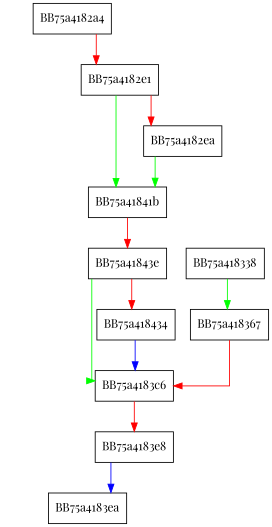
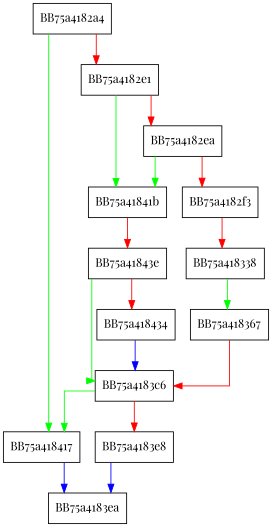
node "BB75a4182f3": added
node "BB75a418417": added
